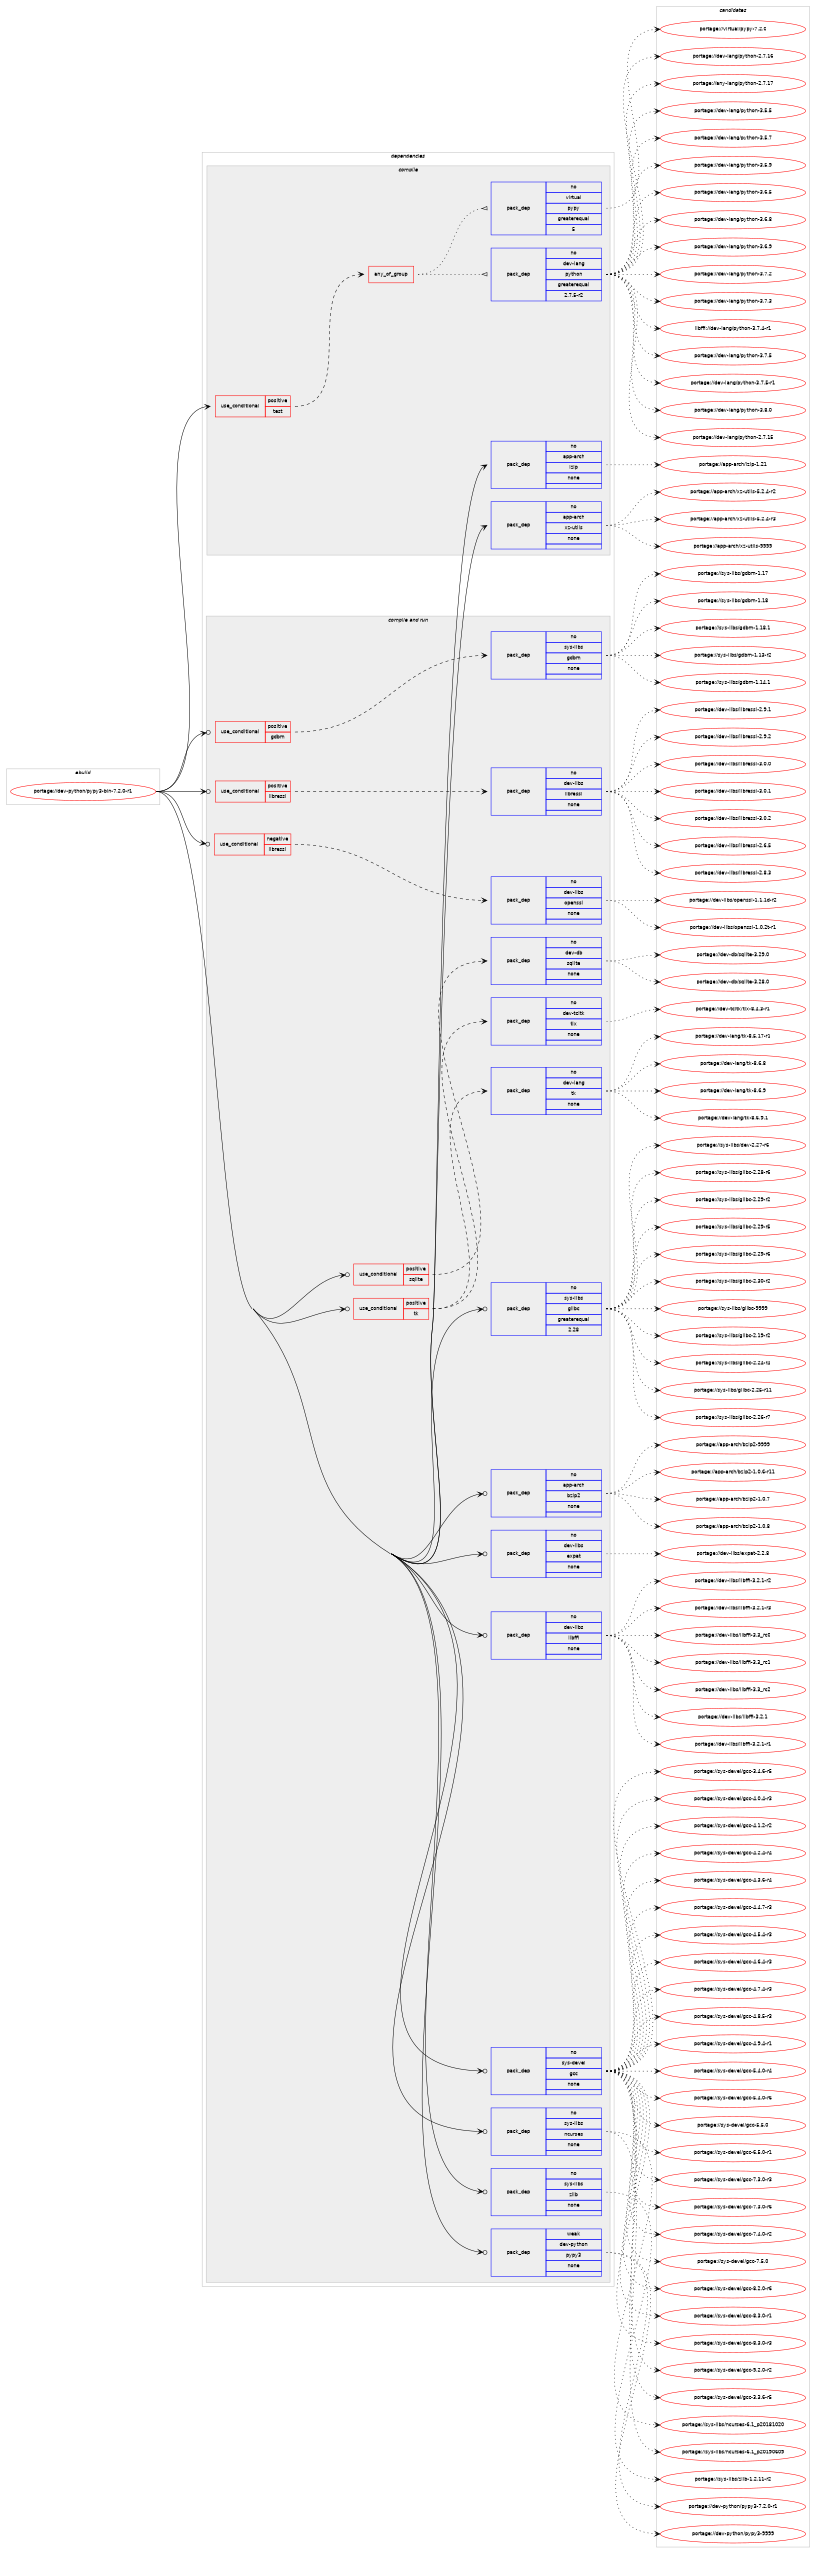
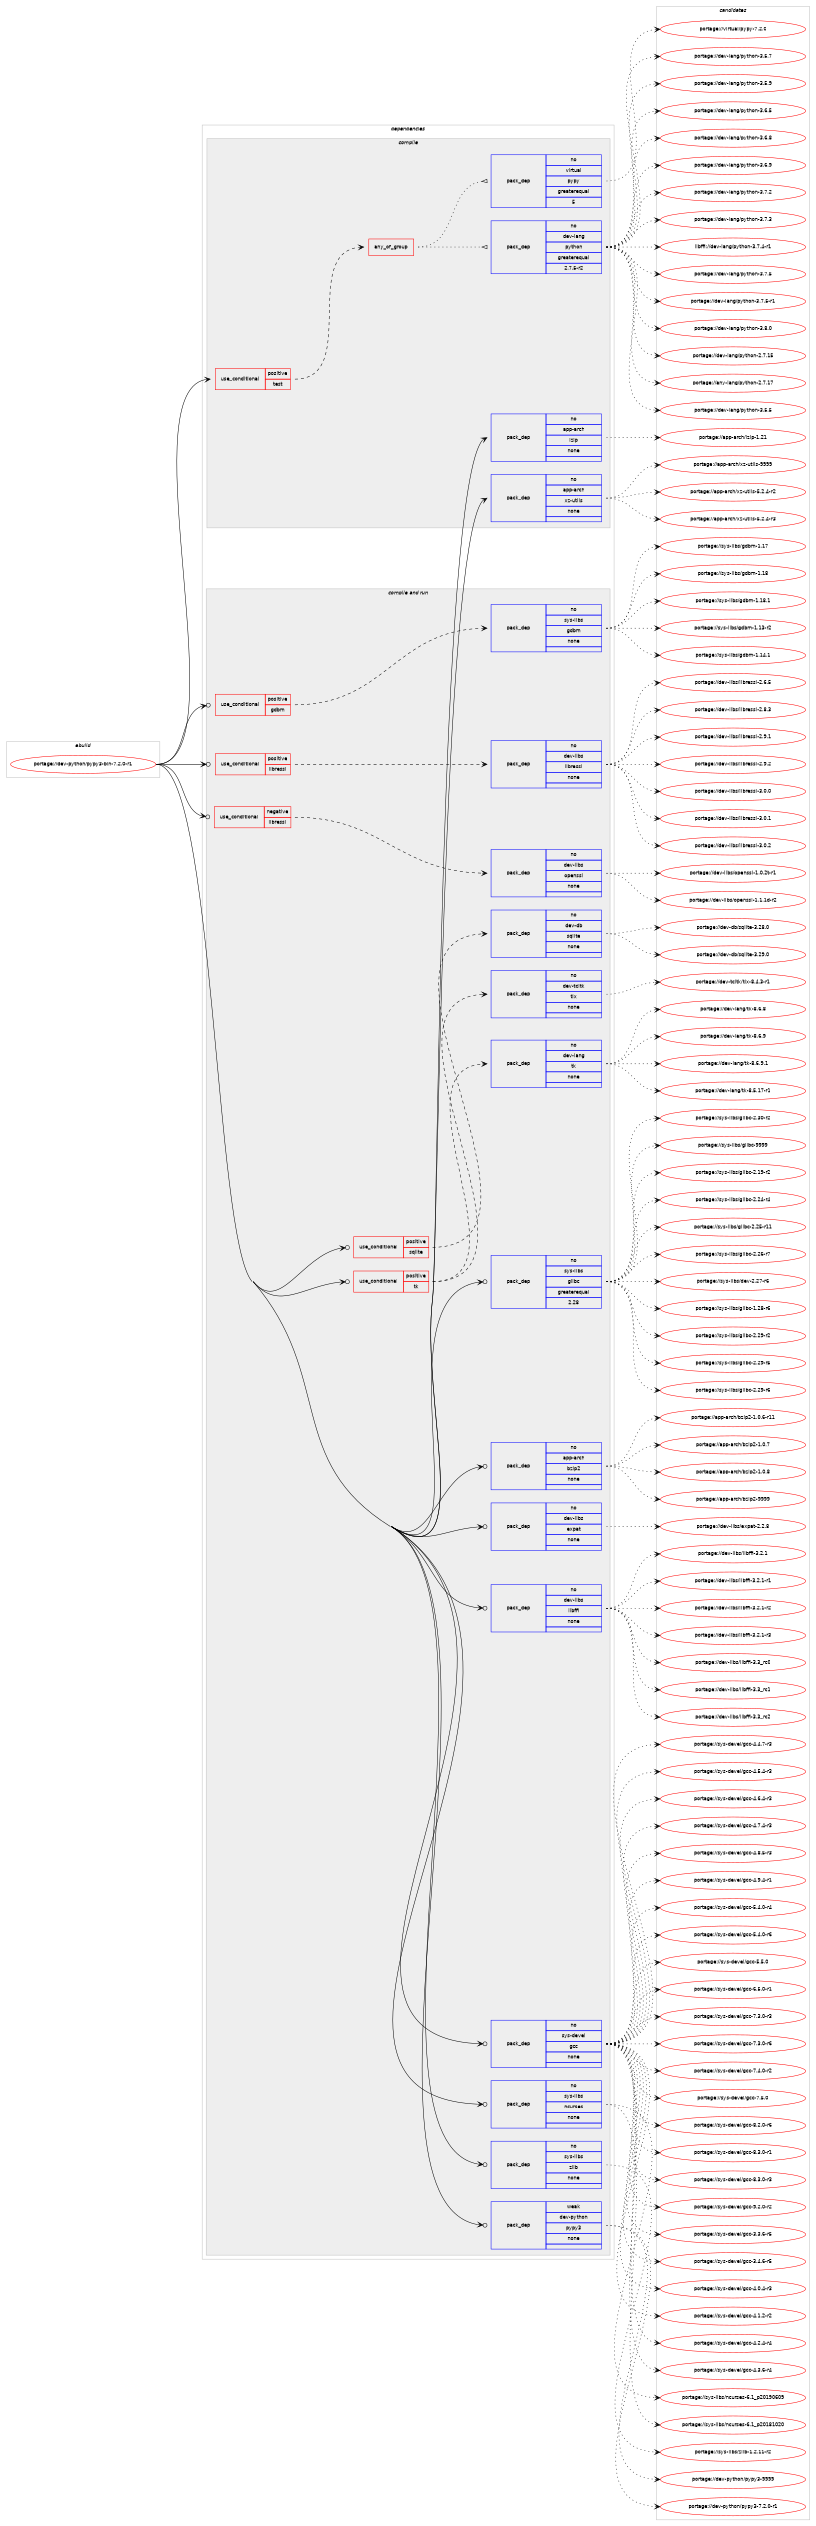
node "portage://dev-lang/python-2.7.16": removed
node "portage://sys-libs/glibc-2.28-r6": label "portage://sys-libs/glibc-2.28-r6" -> "portage://sys-libs/glibc-1.28-r6"
